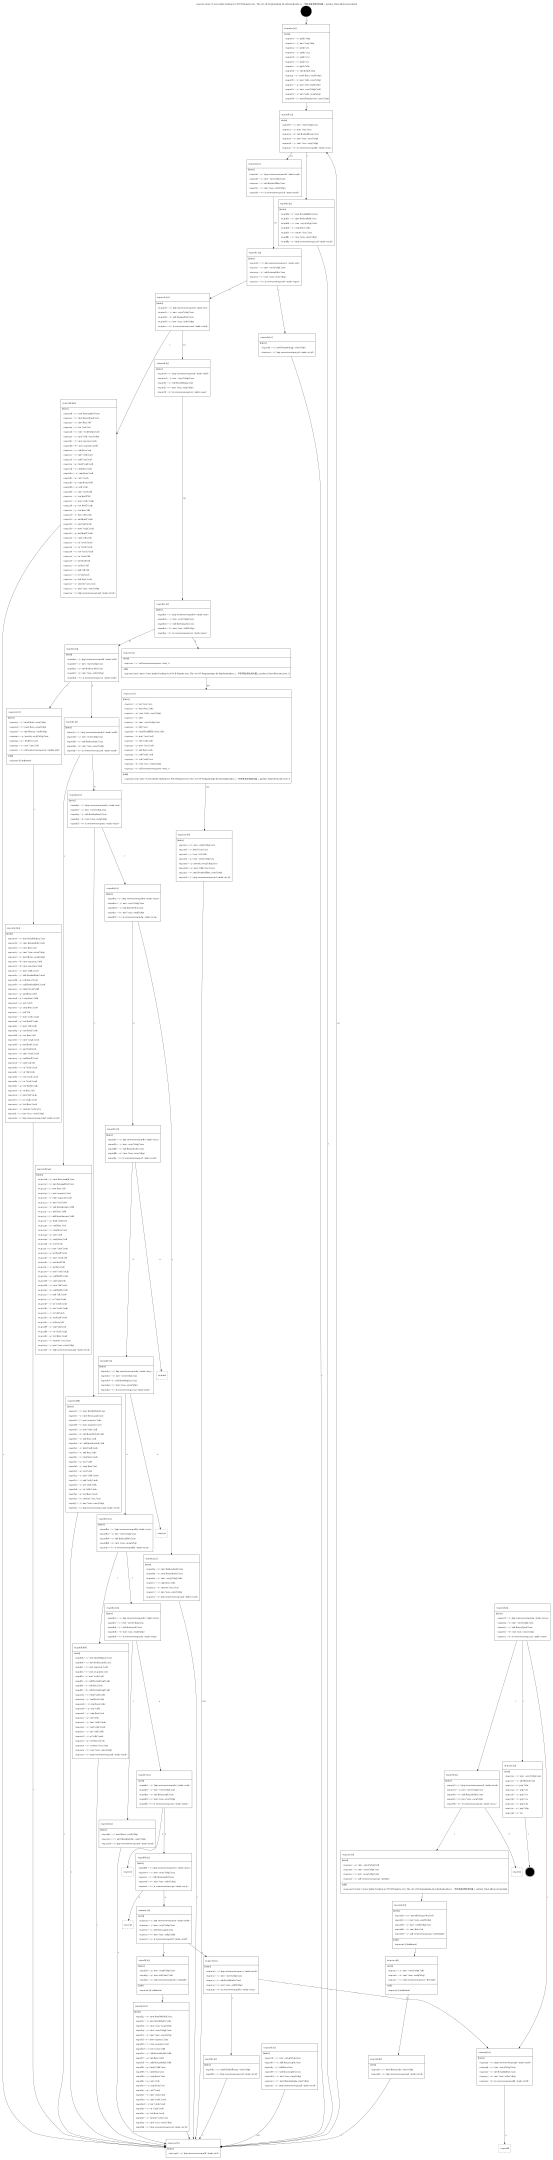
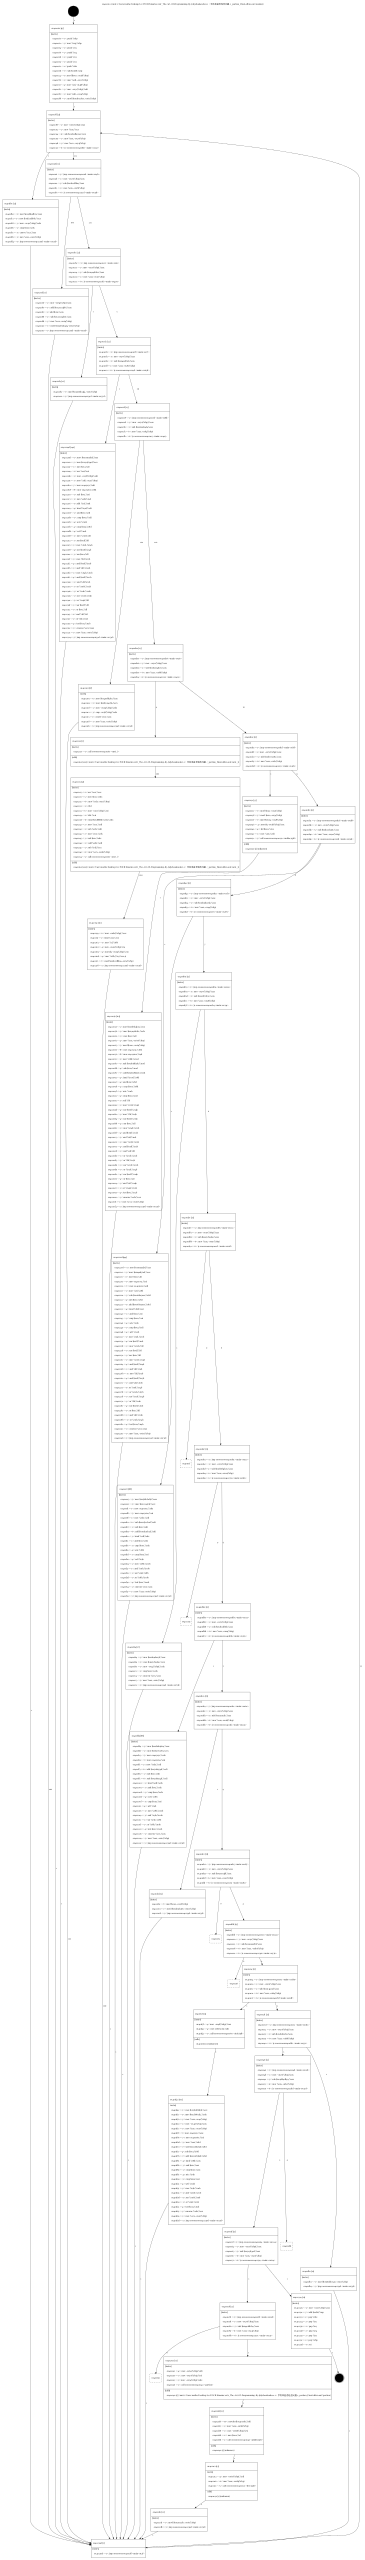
edge "0x401ca6 [22]" -> "0x40217d [31]": added, label "100"
node "0x402105 [27]": added
edge "0x401e5f [25]" -> "0x401e46 [25]": reversed
